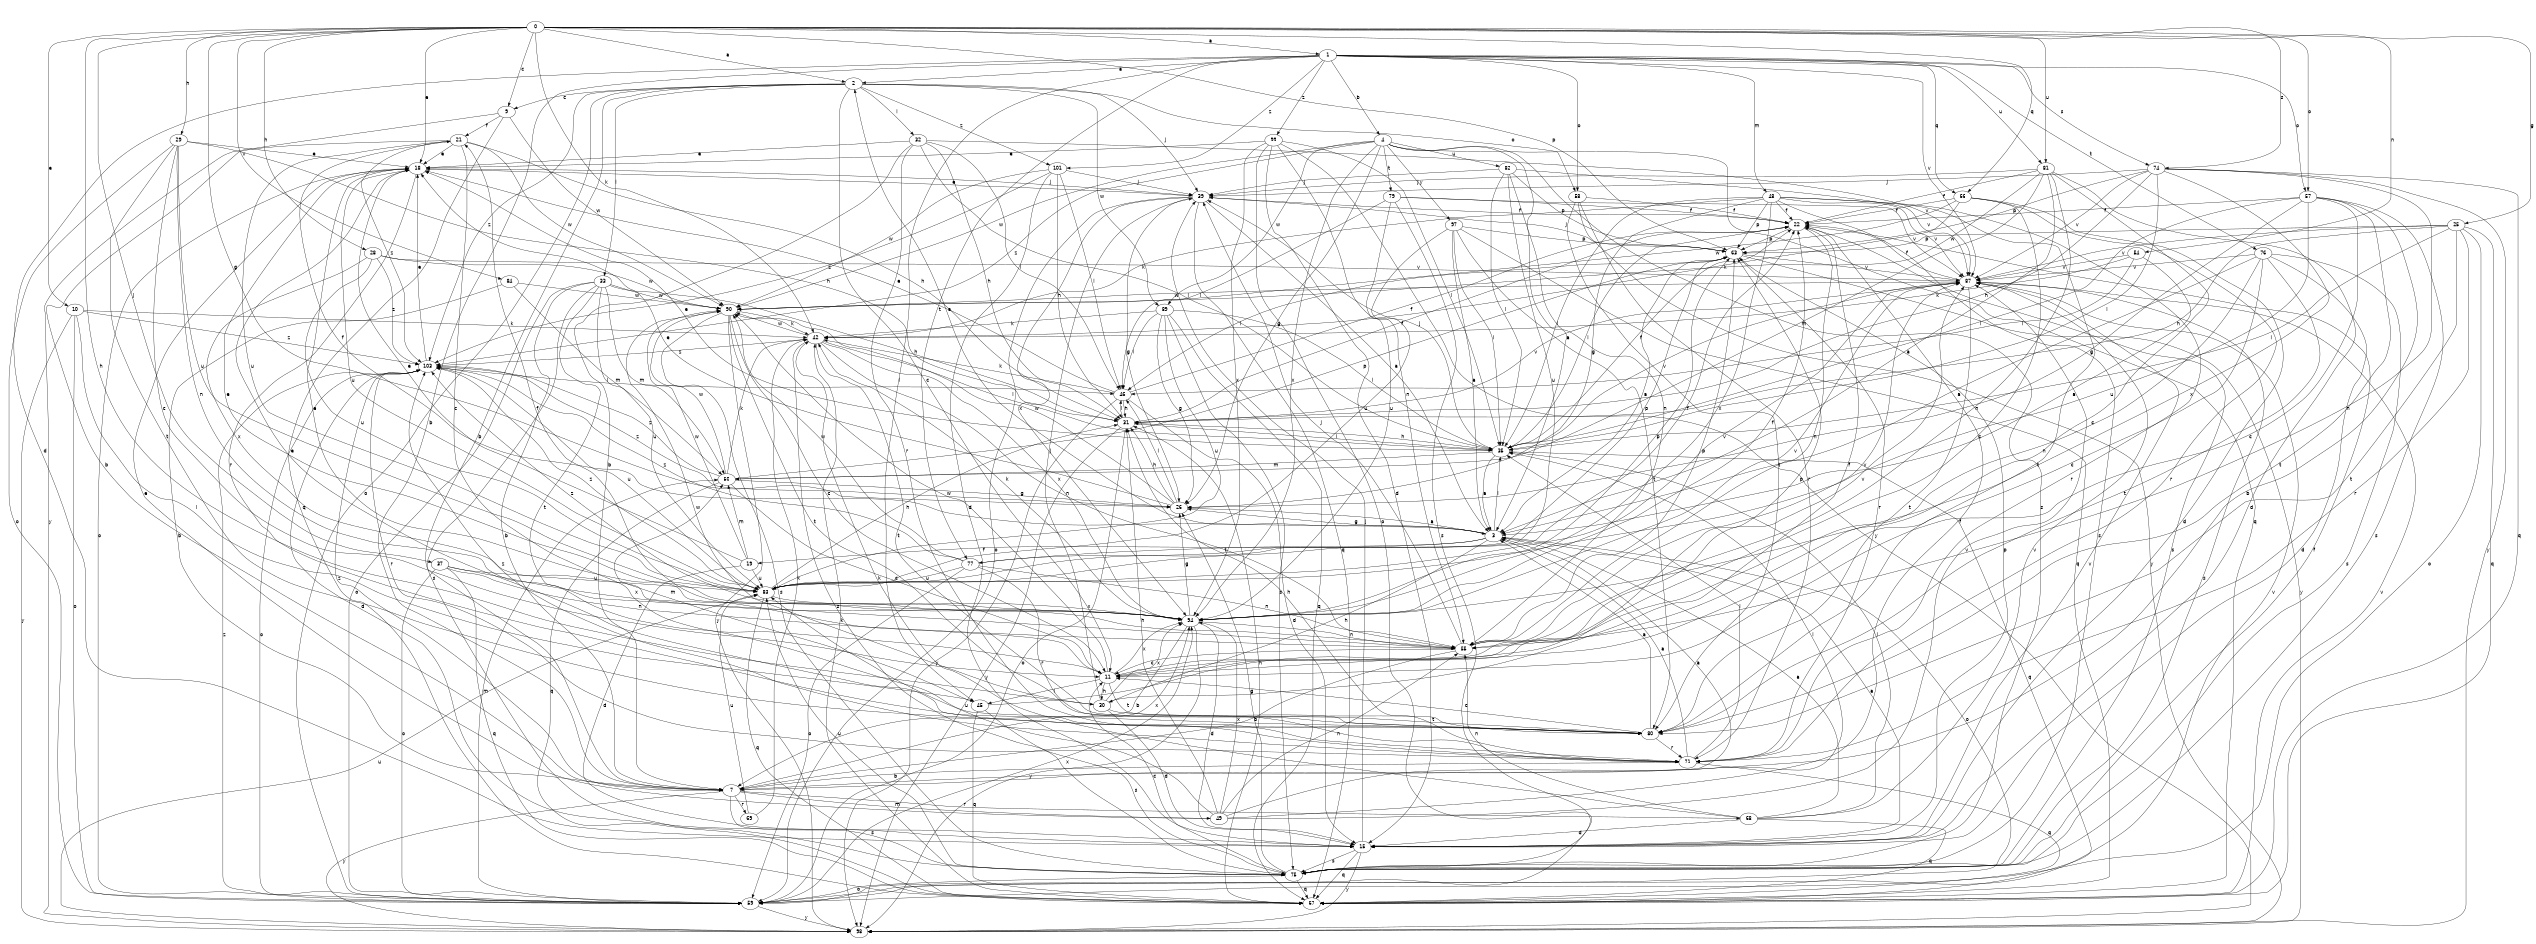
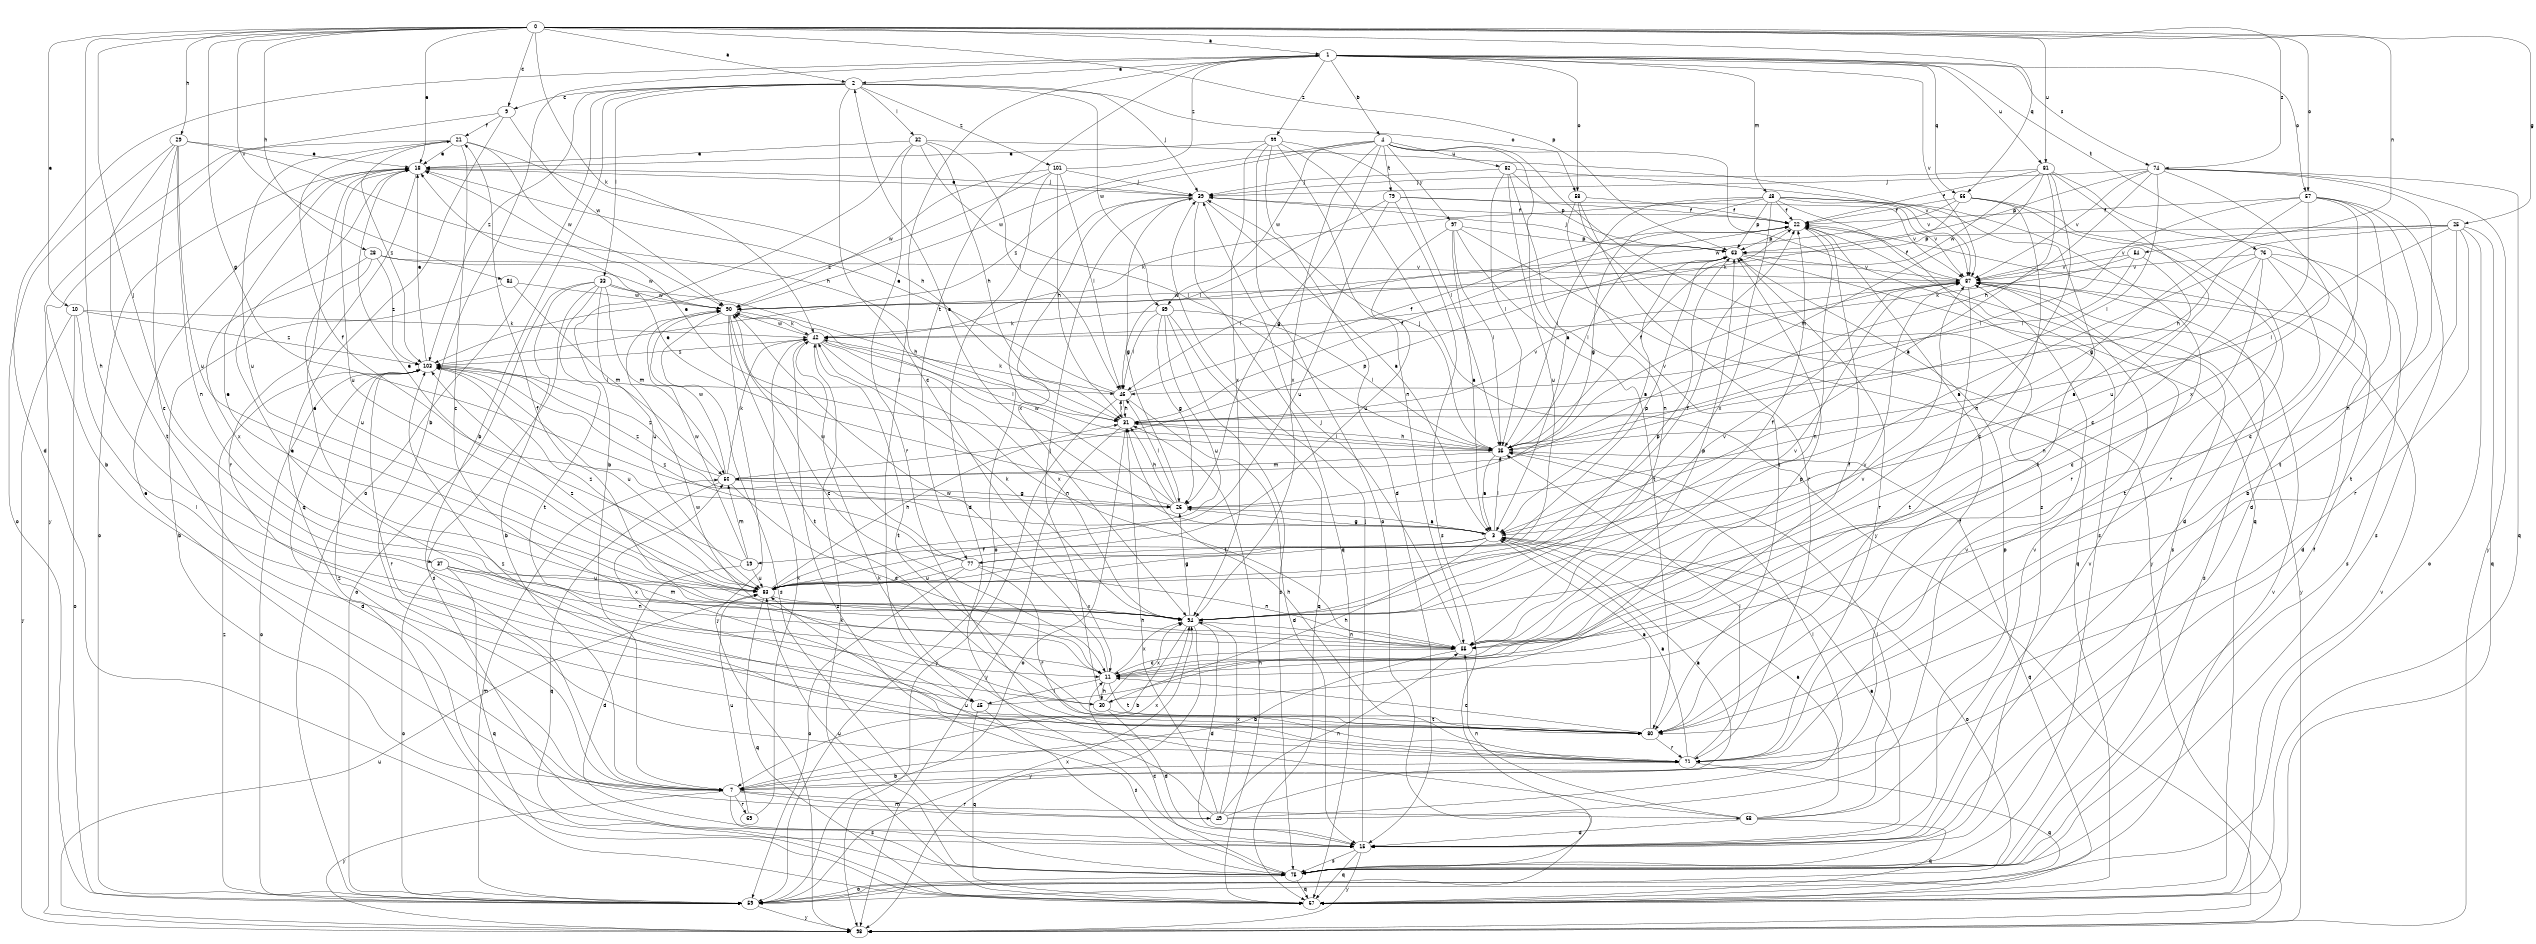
edge "1" -> "101": reversed
edge "79" -> "94": now "79" -> "83"
edge "75" -> "26": removed, label "g"
